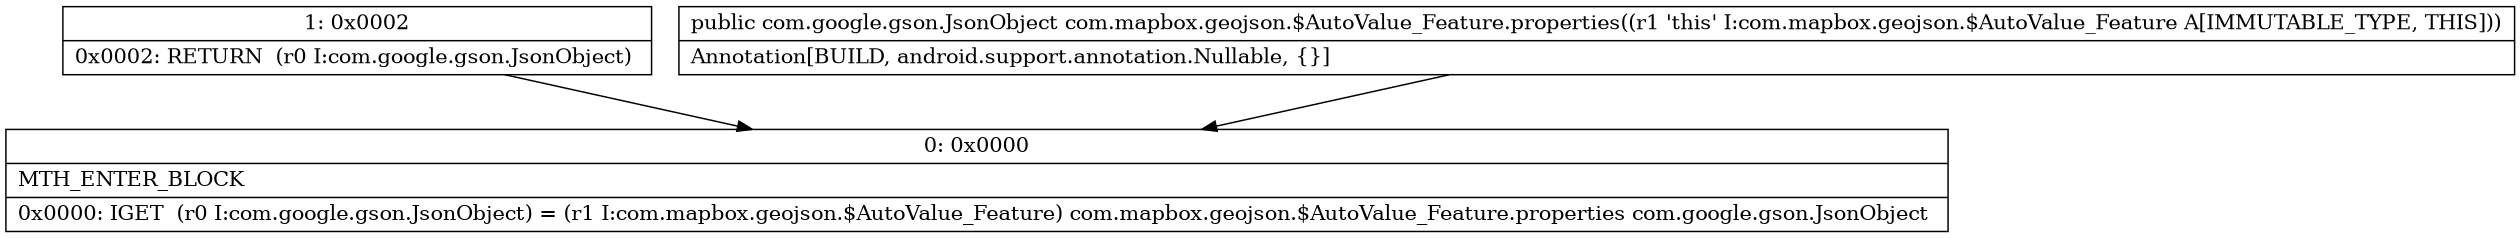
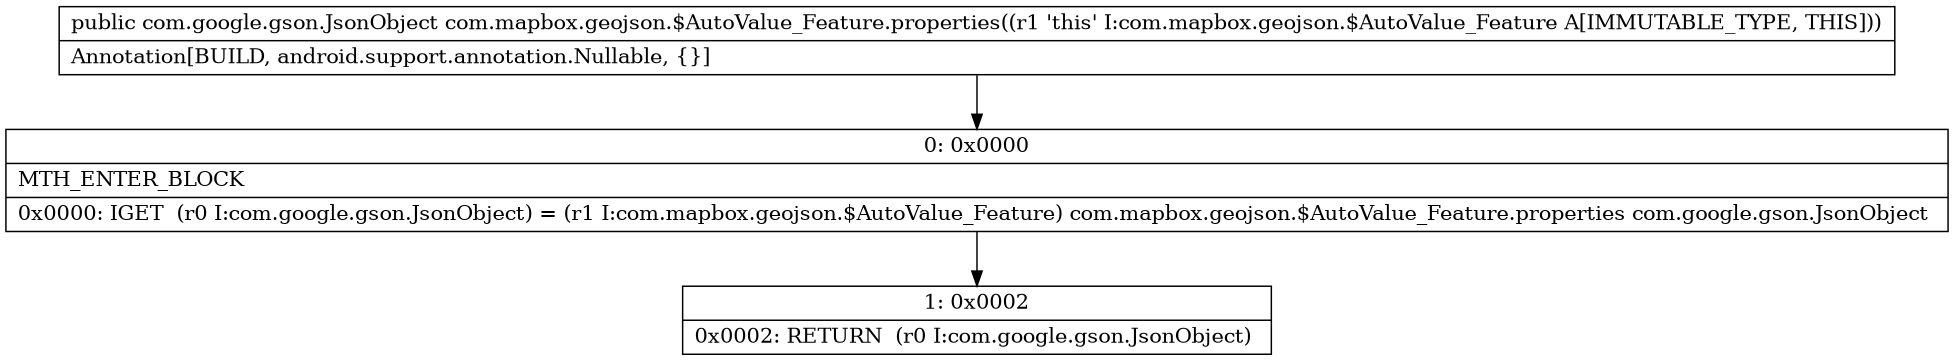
edge "1: 0x0002" -> "0: 0x0000": reversed
